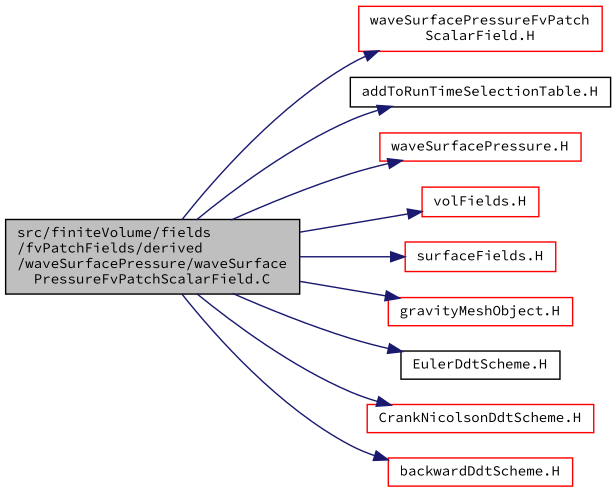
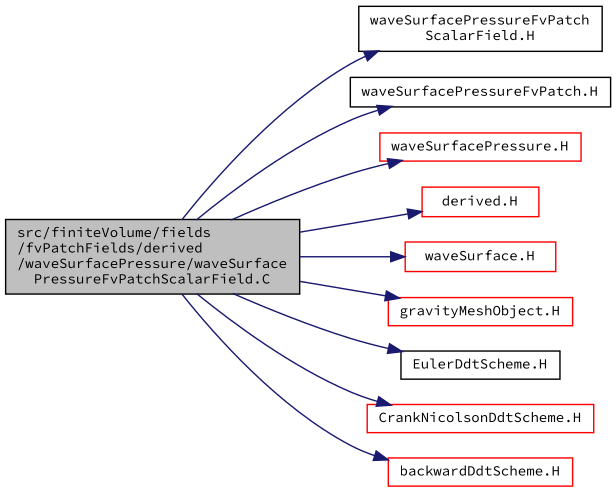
node "waveSurfacePressureFvPatch ScalarField.H": color red -> black
node "addToRunTimeSelectionTable.H": label "addToRunTimeSelectionTable.H" -> "waveSurfacePressureFvPatch.H"
node "volFields.H": label "volFields.H" -> "derived.H"
node "surfaceFields.H": label "surfaceFields.H" -> "waveSurface.H"
